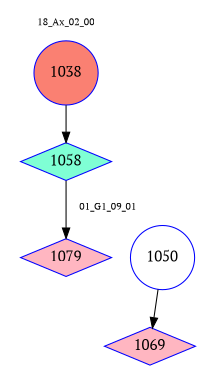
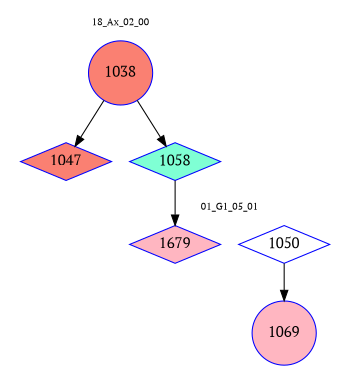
node "1047": added
cluster "01_G1_09_01": label "01_G1_09_01" -> "01_G1_05_01"
node "1079": label "1079" -> "1679"
node "1050": shape circle -> diamond
node "1069": shape diamond -> circle
